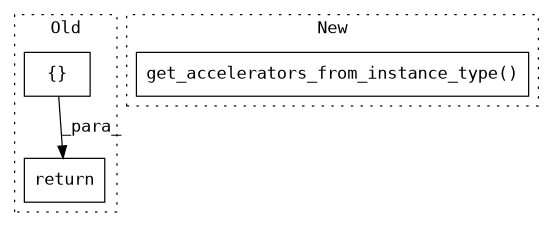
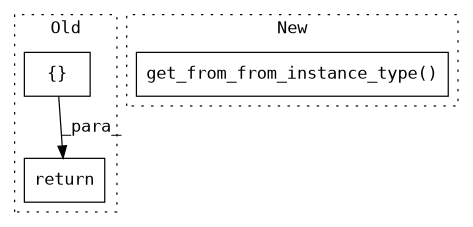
node "get_accelerators_from_instance_type()": label "get_accelerators_from_instance_type()" -> "get_from_from_instance_type()"
